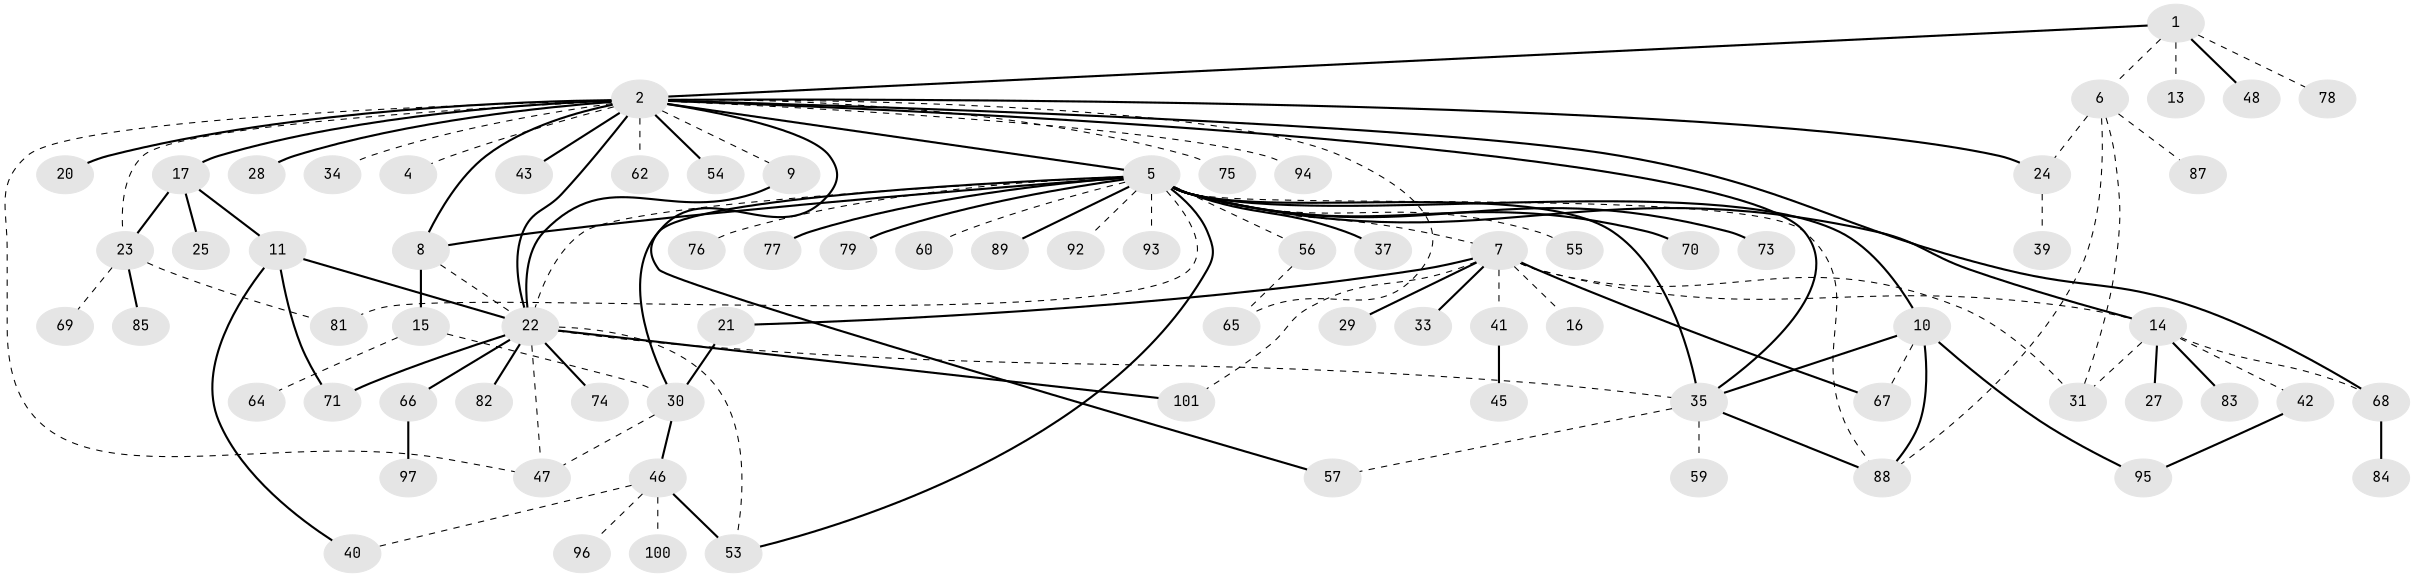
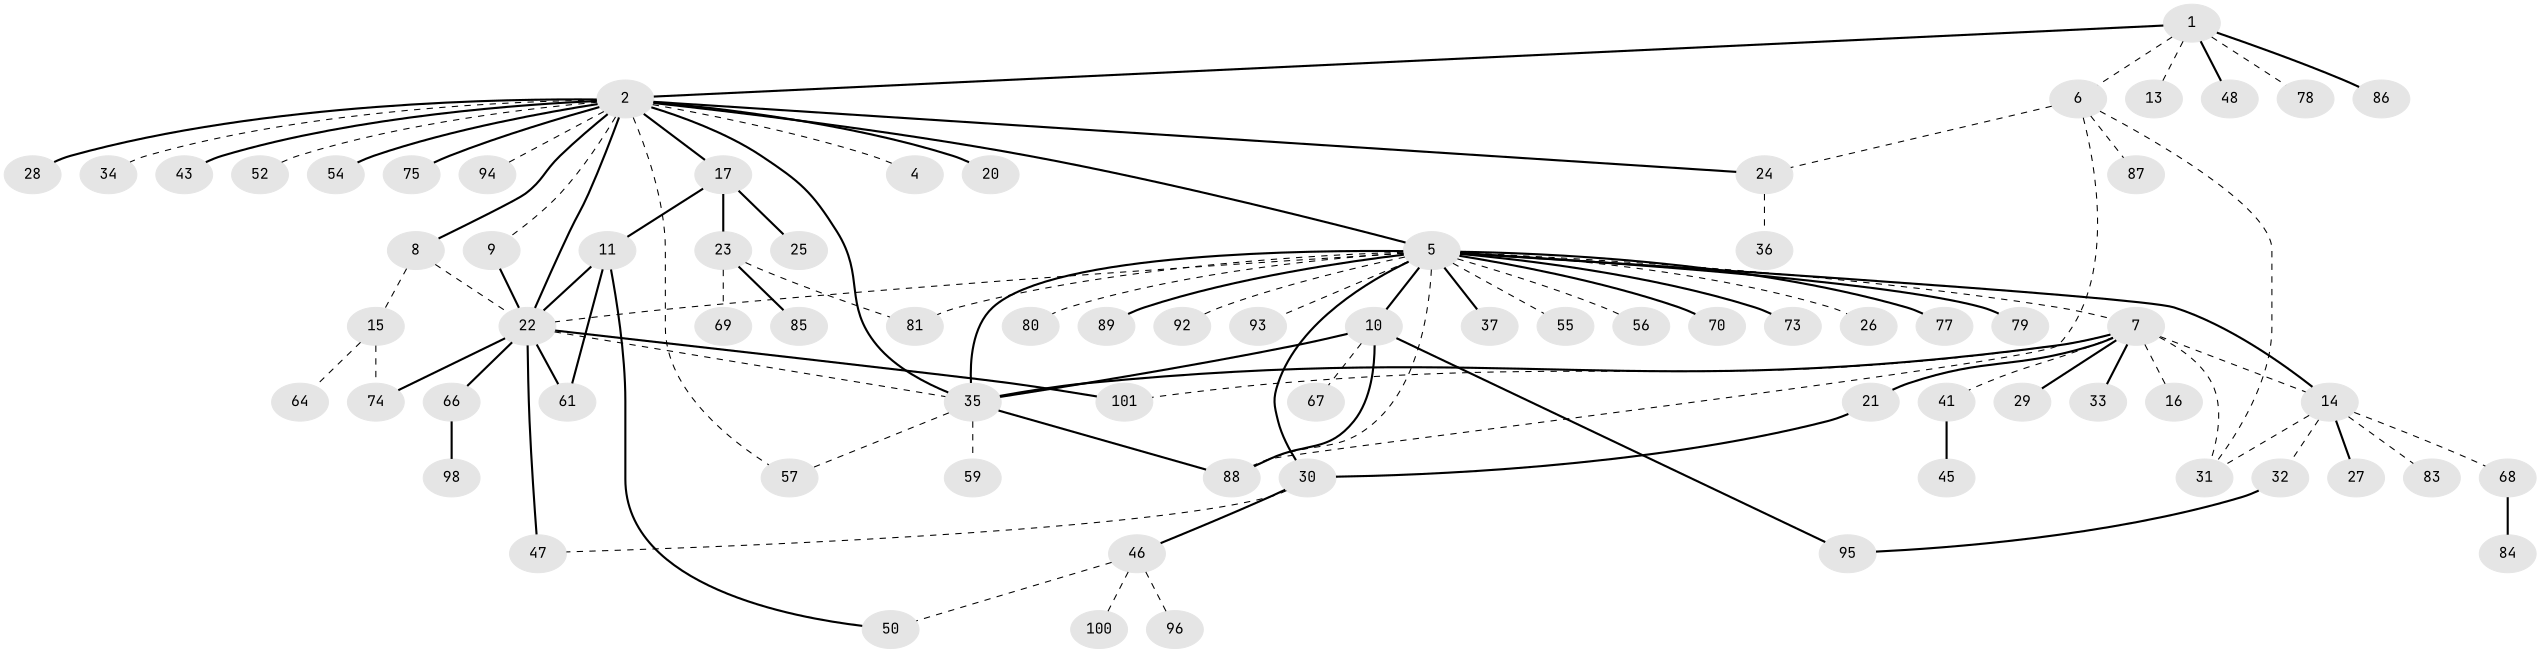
node "86": added
edge "2" -- "75": style dashed -> bold
edge "2" -- "23": removed
edge "2" -- "68": removed
node "62": label "62" -> "52"
edge "5" -- "8": removed
edge "2" -- "47": removed
node "76": label "76" -> "26"
node "60": label "60" -> "80"
node "39": label "39" -> "36"
edge "8" -- "15": style bold -> dashed
edge "2" -- "57": style bold -> dashed
node "65": removed
edge "7" -- "67": now "7" -- "35"
edge "15" -- "30": now "15" -- "74"
edge "14" -- "83": style bold -> dashed
node "71": label "71" -> "61"
node "82": removed
edge "22" -- "47": style dashed -> bold
node "42": label "42" -> "32"
node "97": label "97" -> "98"
node "40": label "40" -> "50"
node "53": removed
